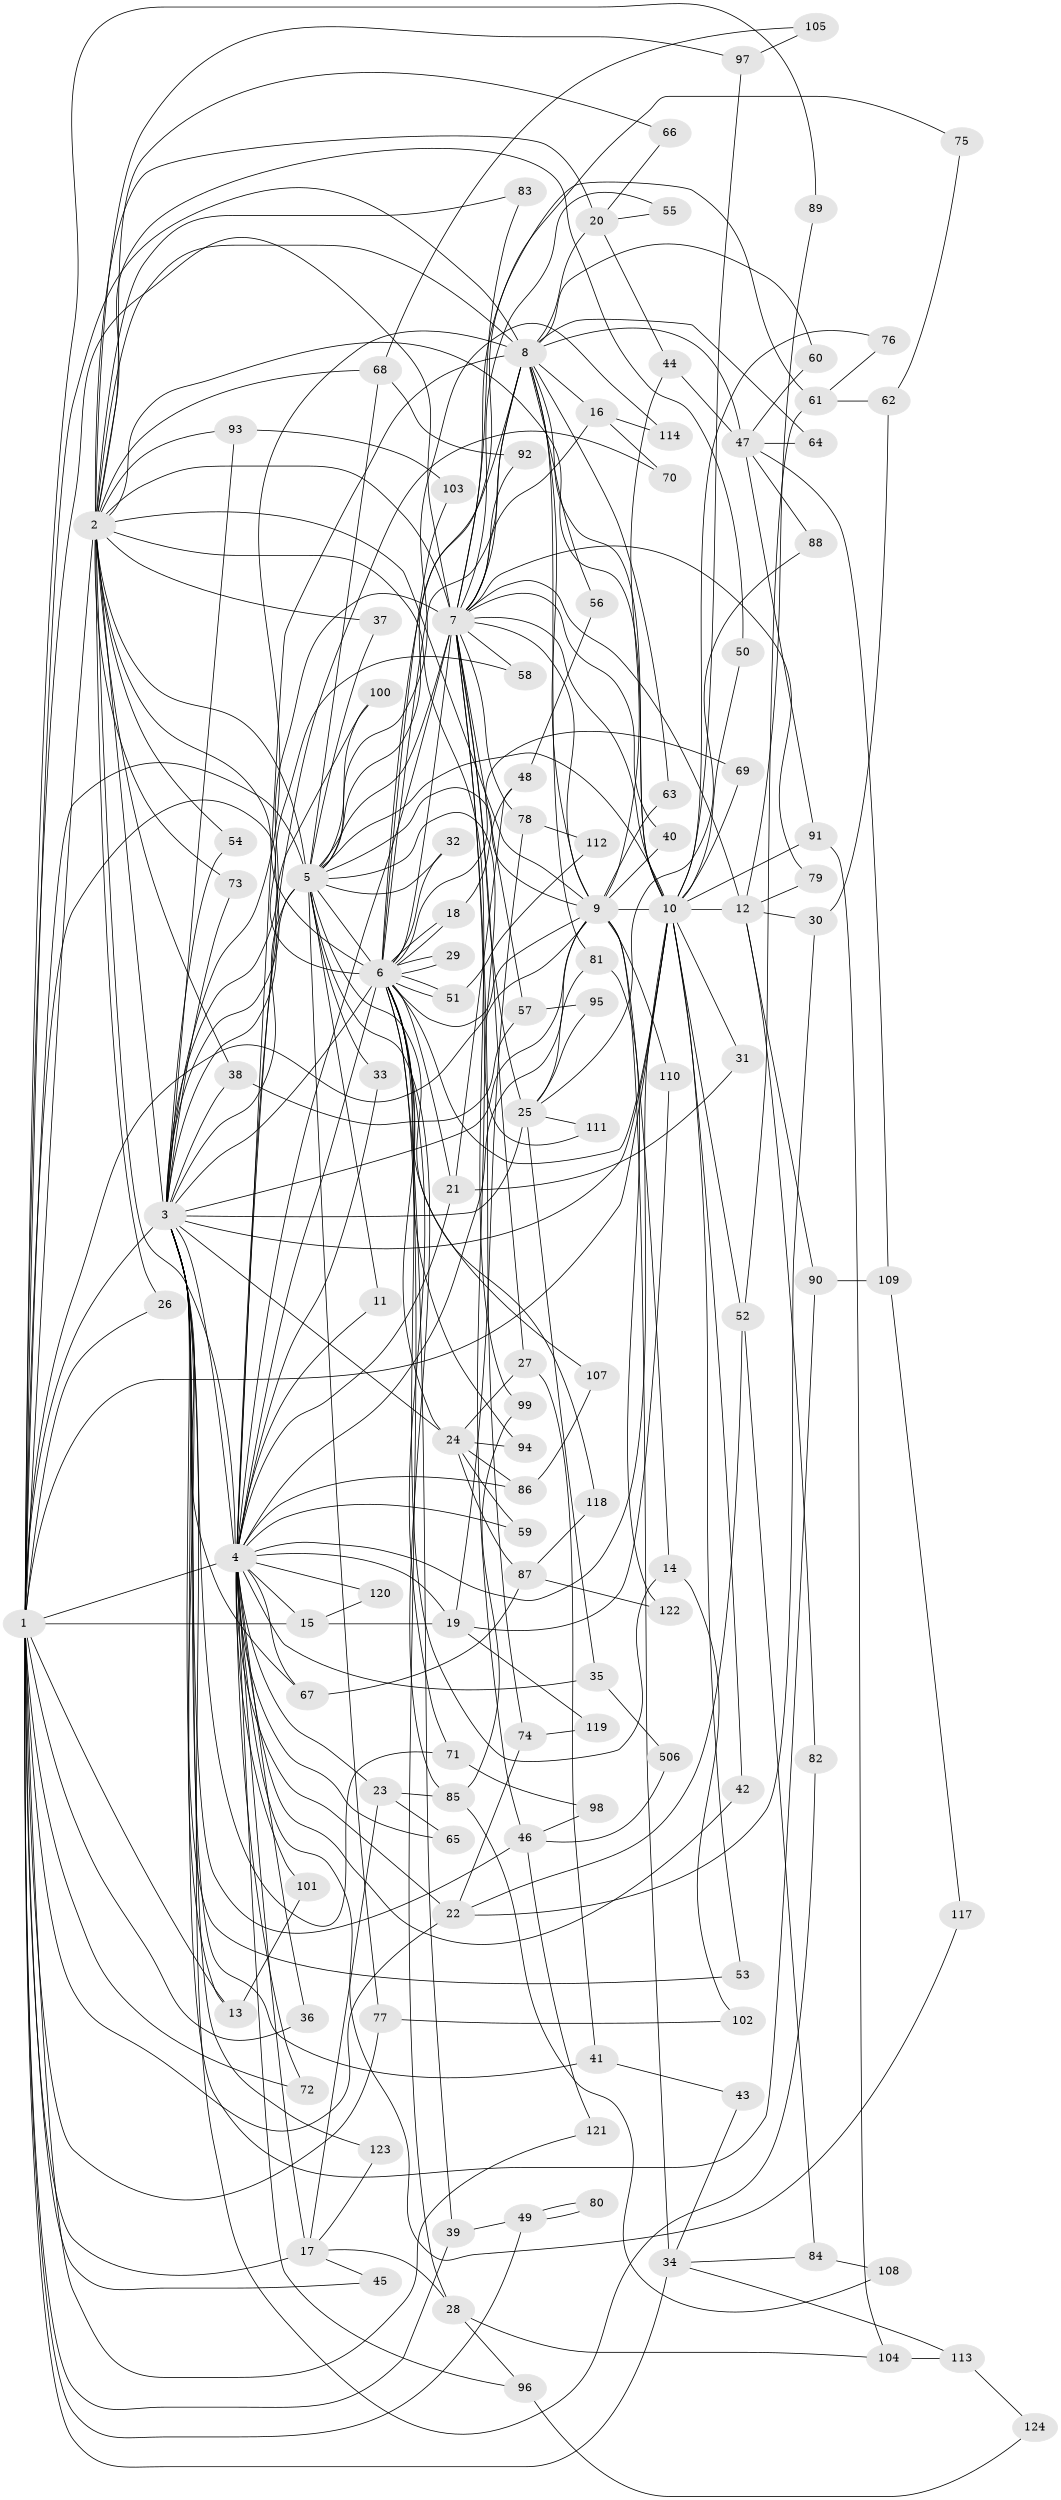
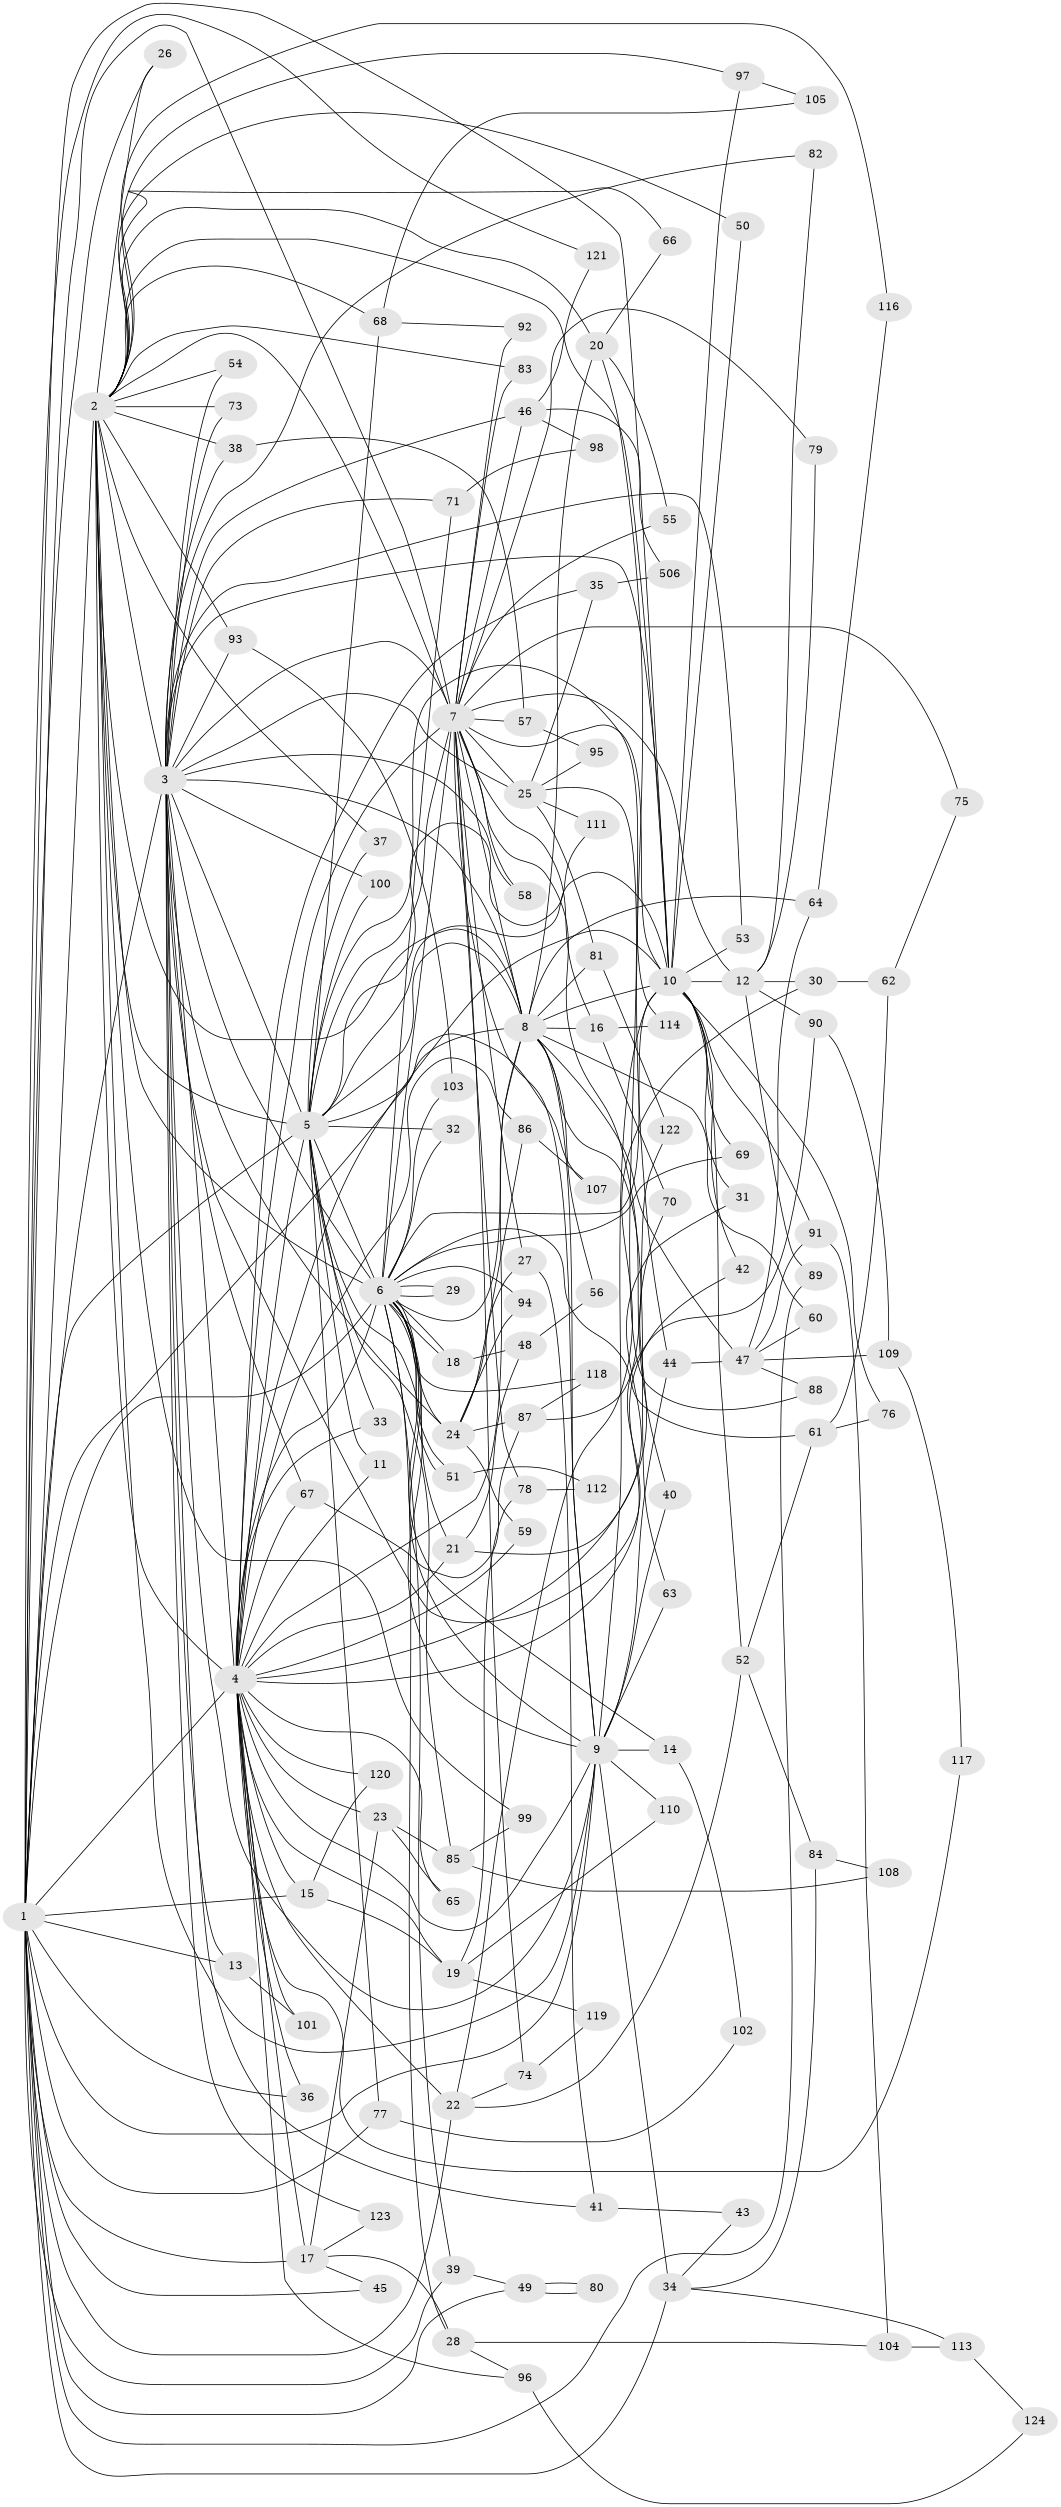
node "116": added
node "72": removed
